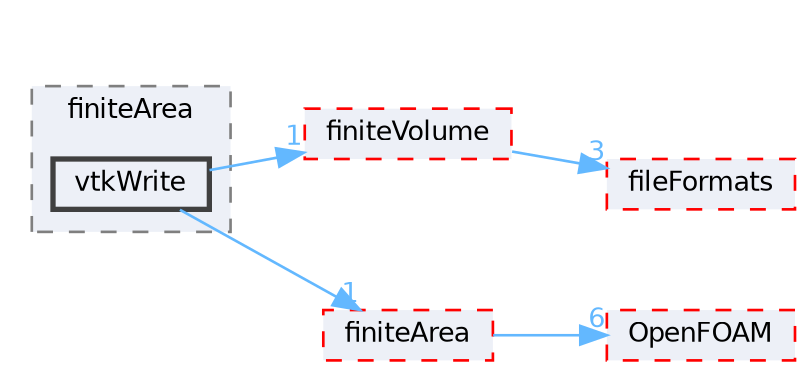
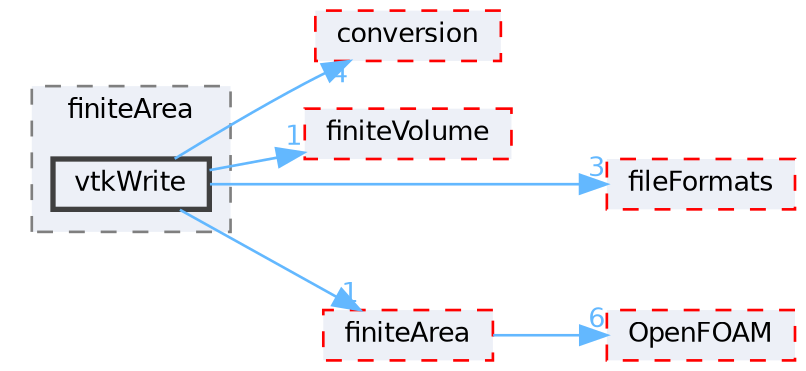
node "conversion": added
edge "finiteVolume" -> "fileFormats": now "vtkWrite" -> "fileFormats"
